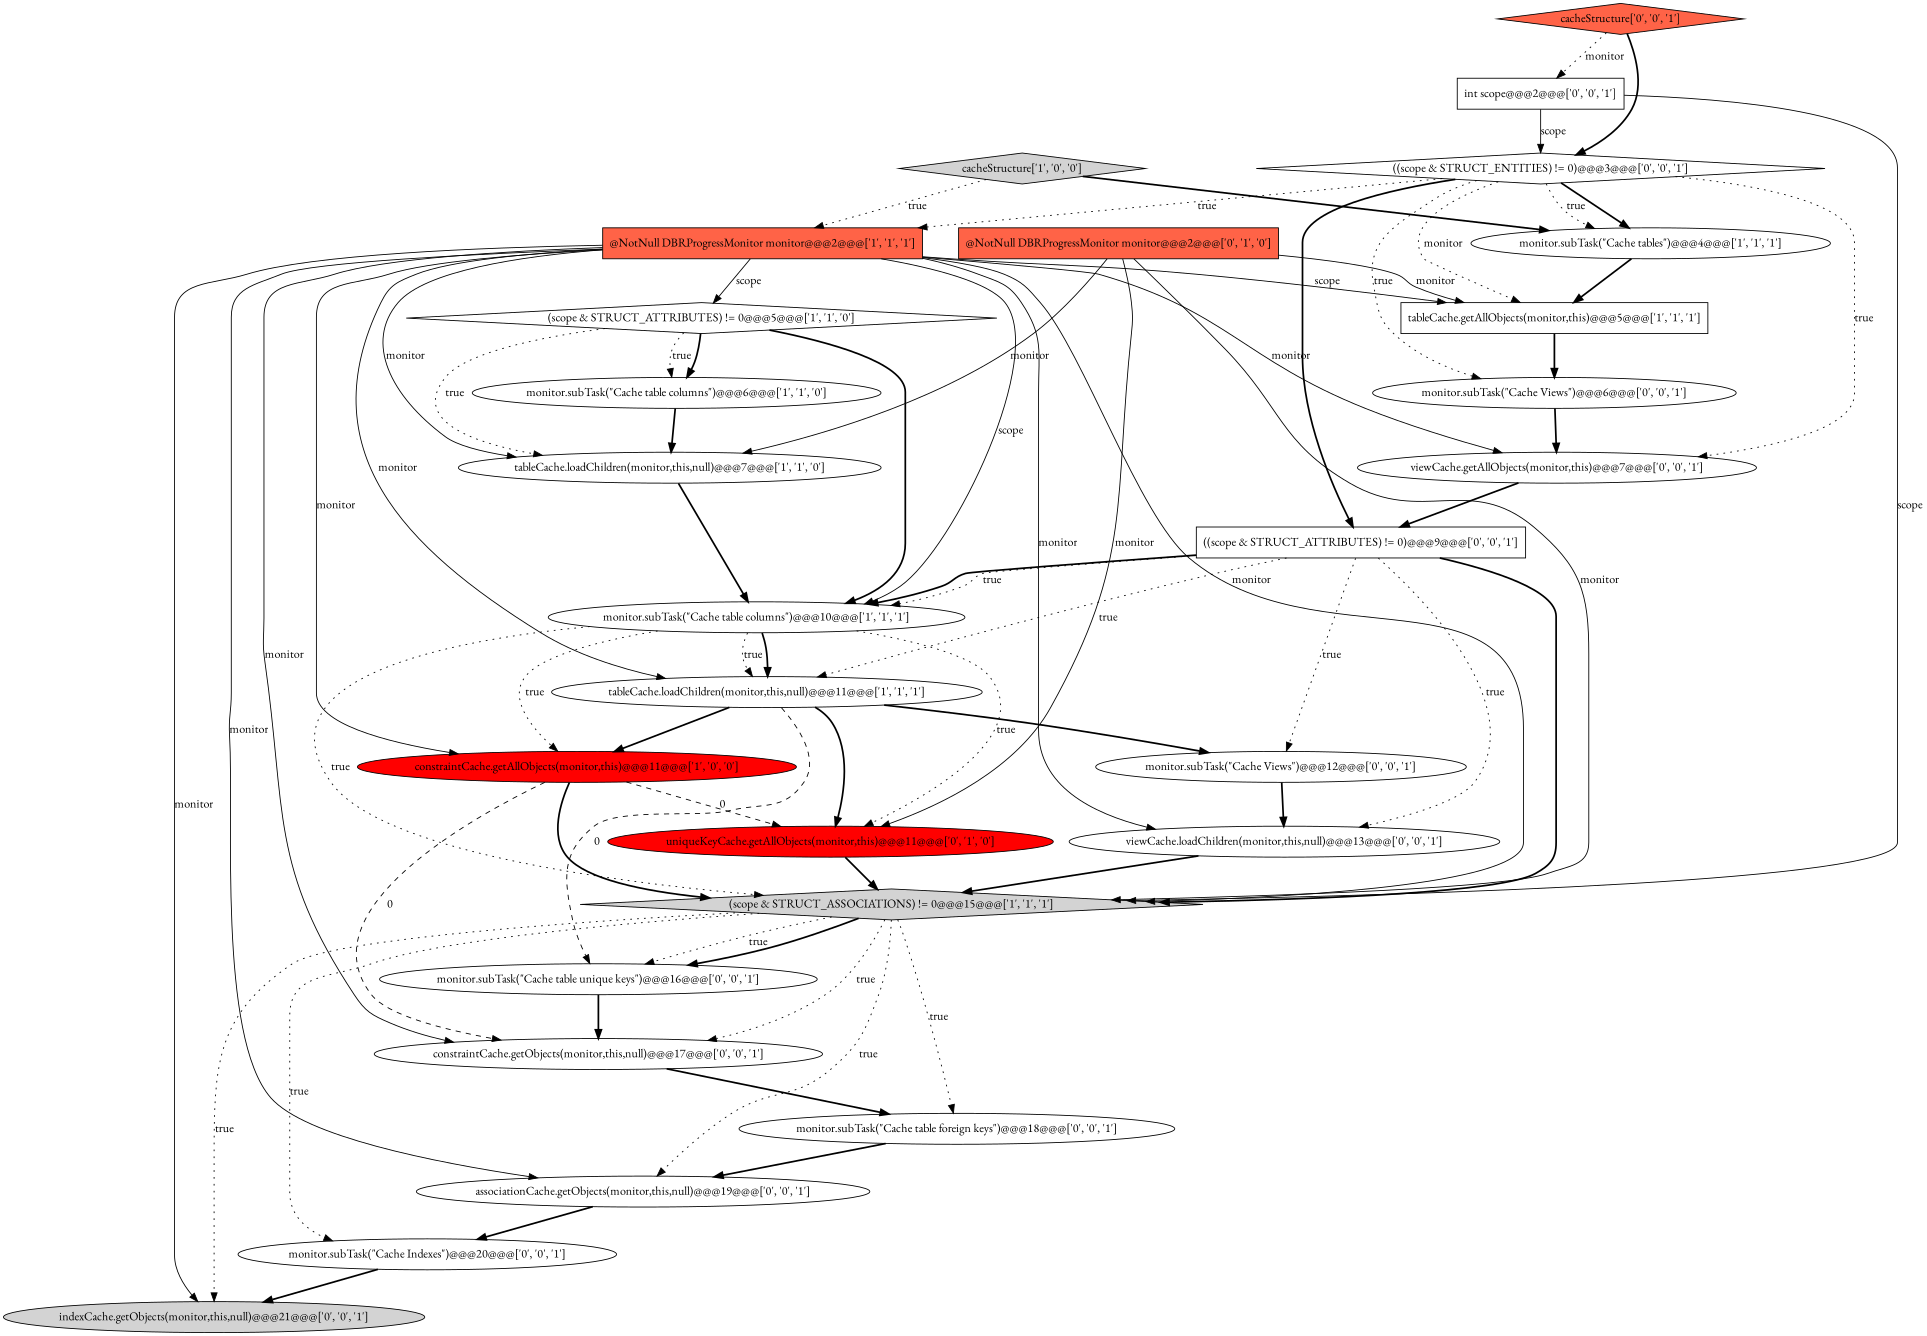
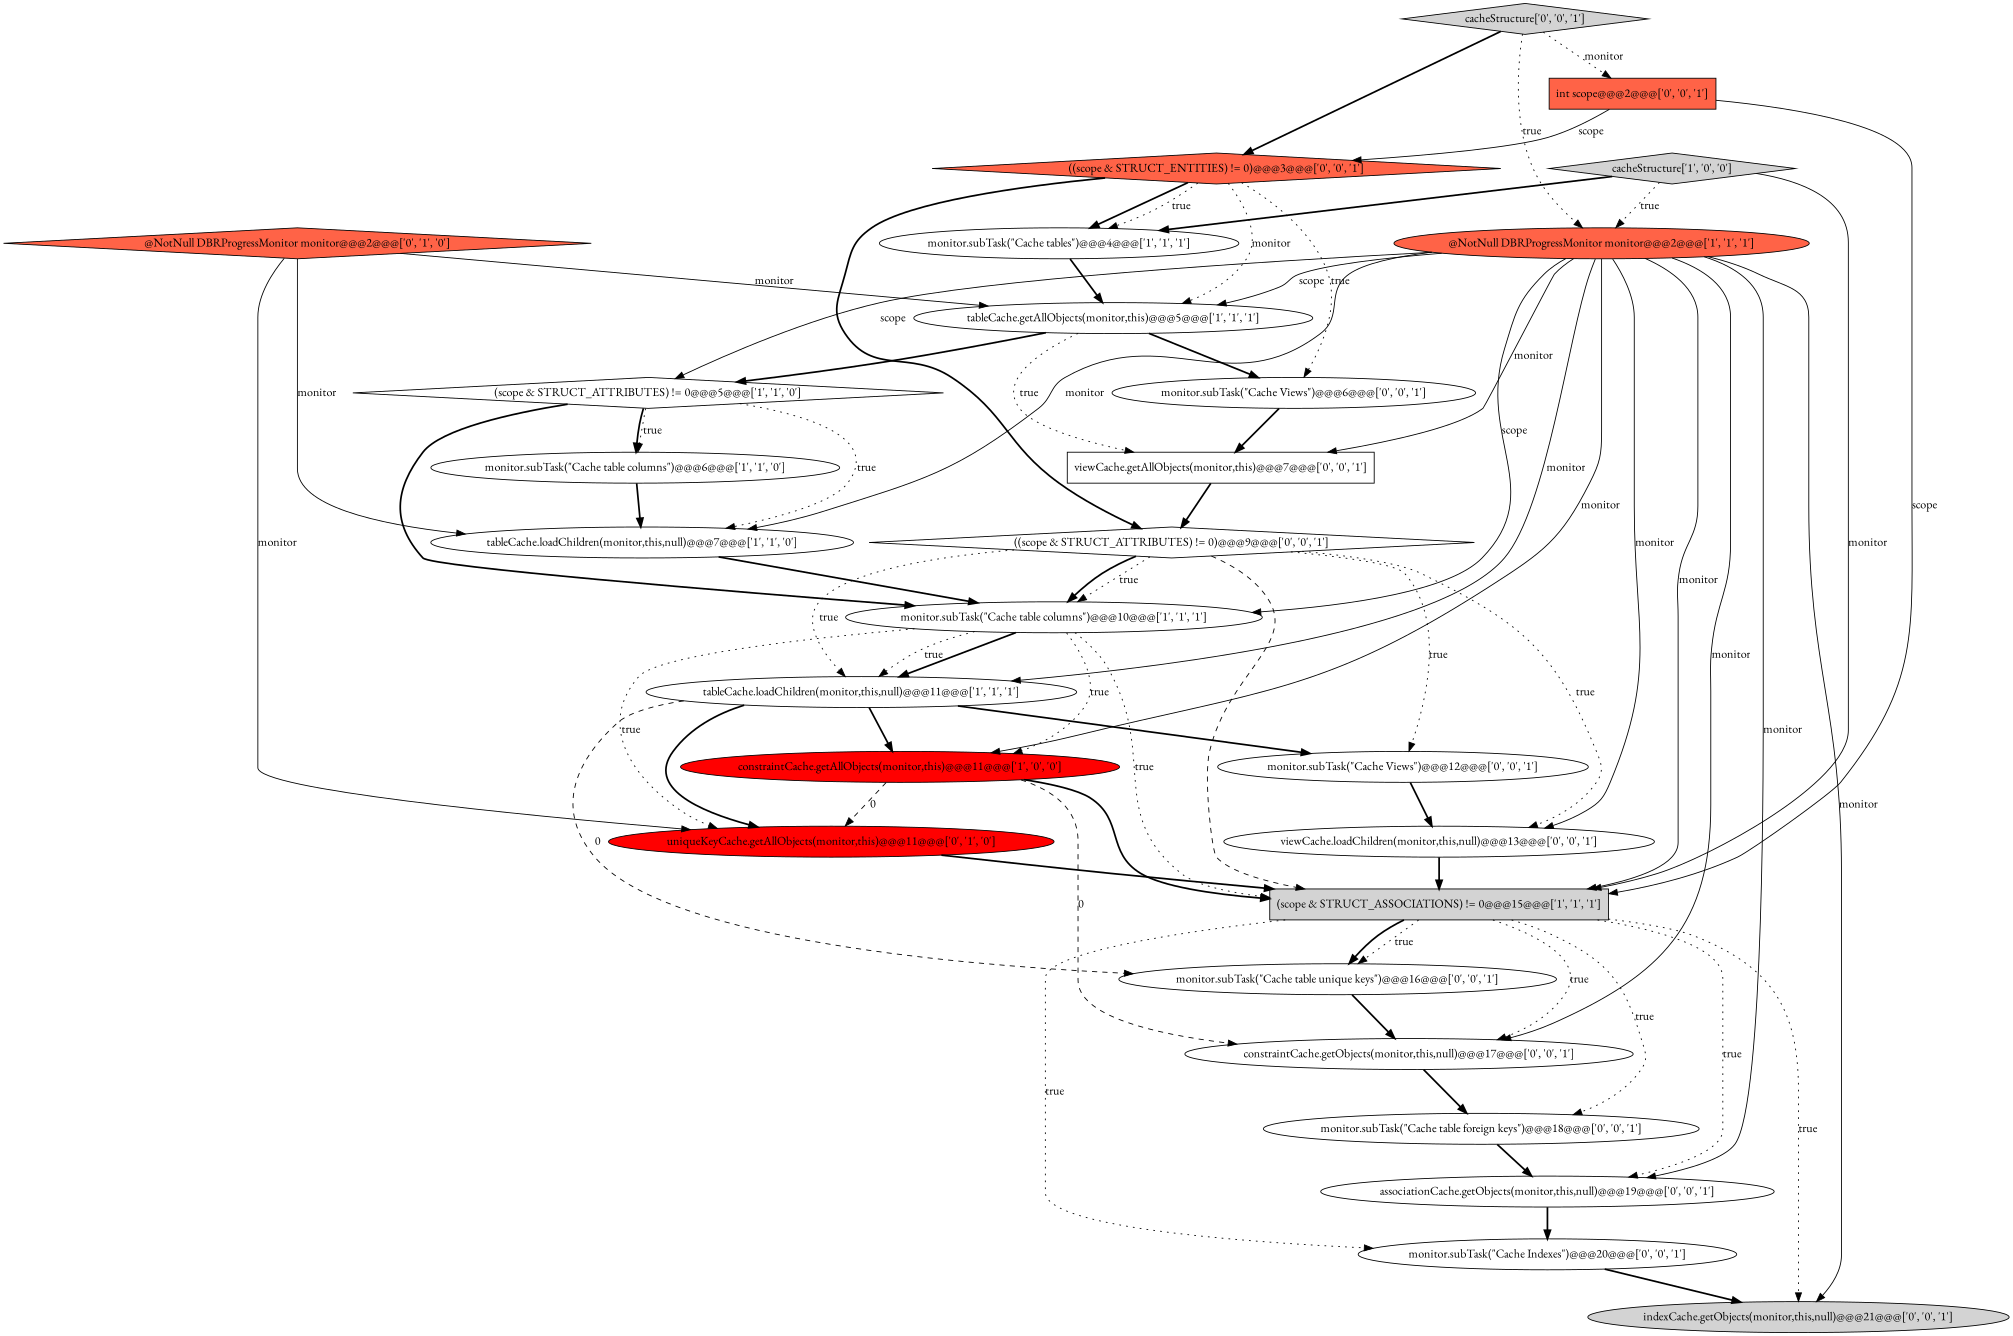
node "cacheStructure['0', '0', '1']": fillcolor tomato -> lightgray
node "int scope@@@2@@@['0', '0', '1']": fillcolor white -> tomato
node "((scope & STRUCT_ENTITIES) != 0)@@@3@@@['0', '0', '1']": fillcolor white -> tomato
edge "((scope & STRUCT_ENTITIES) != 0)@@@3@@@['0', '0', '1']" -> "@NotNull DBRProgressMonitor monitor@@@2@@@['1', '1', '1']": now "cacheStructure['0', '0', '1']" -> "@NotNull DBRProgressMonitor monitor@@@2@@@['1', '1', '1']"
node "@NotNull DBRProgressMonitor monitor@@@2@@@['1', '1', '1']": shape box -> ellipse
node "@NotNull DBRProgressMonitor monitor@@@2@@@['0', '1', '0']": shape box -> diamond
edge "((scope & STRUCT_ENTITIES) != 0)@@@3@@@['0', '0', '1']" -> "viewCache.getAllObjects(monitor,this)@@@7@@@['0', '0', '1']": now "tableCache.getAllObjects(monitor,this)@@@5@@@['1', '1', '1']" -> "viewCache.getAllObjects(monitor,this)@@@7@@@['0', '0', '1']"
node "tableCache.getAllObjects(monitor,this)@@@5@@@['1', '1', '1']": shape box -> ellipse
edge "tableCache.getAllObjects(monitor,this)@@@5@@@['1', '1', '1']" -> "(scope & STRUCT_ATTRIBUTES) != 0@@@5@@@['1', '1', '0']": added
node "viewCache.getAllObjects(monitor,this)@@@7@@@['0', '0', '1']": shape ellipse -> box
node "((scope & STRUCT_ATTRIBUTES) != 0)@@@9@@@['0', '0', '1']": shape box -> diamond
edge "@NotNull DBRProgressMonitor monitor@@@2@@@['0', '1', '0']" -> "(scope & STRUCT_ASSOCIATIONS) != 0@@@15@@@['1', '1', '1']": now "cacheStructure['1', '0', '0']" -> "(scope & STRUCT_ASSOCIATIONS) != 0@@@15@@@['1', '1', '1']"
edge "((scope & STRUCT_ATTRIBUTES) != 0)@@@9@@@['0', '0', '1']" -> "(scope & STRUCT_ASSOCIATIONS) != 0@@@15@@@['1', '1', '1']": style bold -> dashed
node "(scope & STRUCT_ASSOCIATIONS) != 0@@@15@@@['1', '1', '1']": shape diamond -> box
